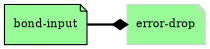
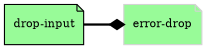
node "bond-input": label "bond-input" -> "drop-input"
